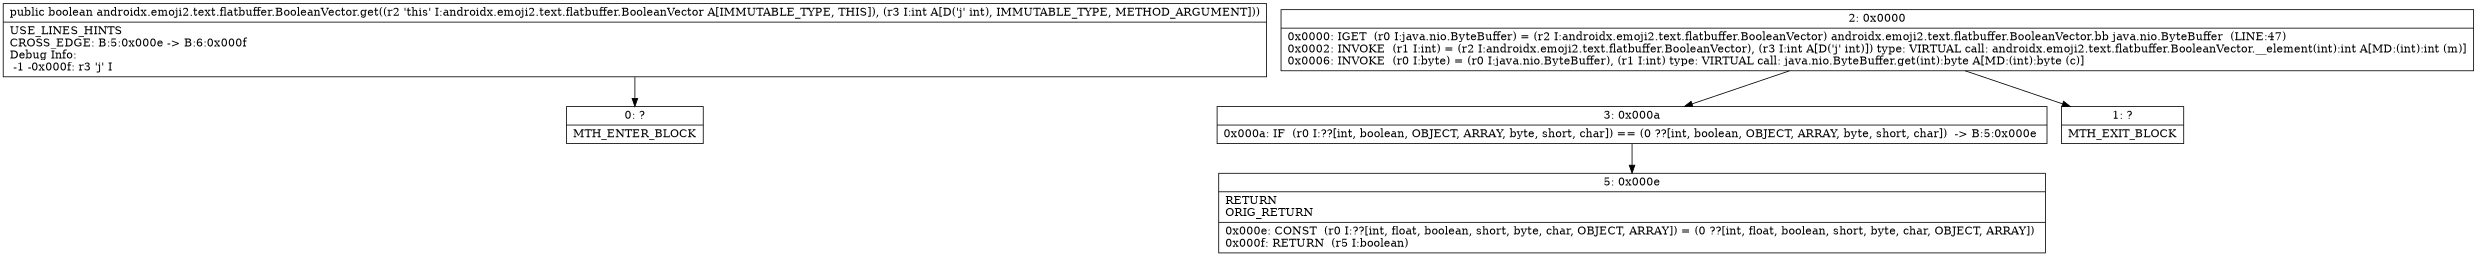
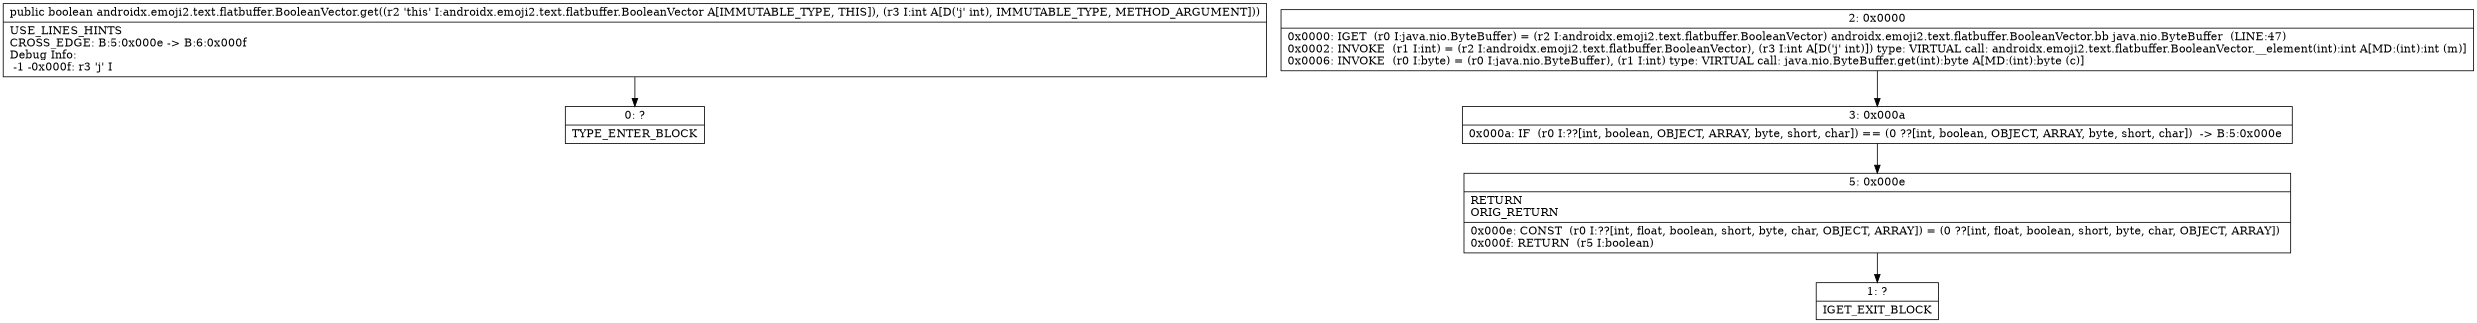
edge "2: 0x0000" -> "1: ?": now "5: 0x000e" -> "1: ?"
node "0: ?": text "MTH_ENTER_BLOCK" -> "TYPE_ENTER_BLOCK"
node "1: ?": text "MTH_EXIT_BLOCK" -> "IGET_EXIT_BLOCK"
